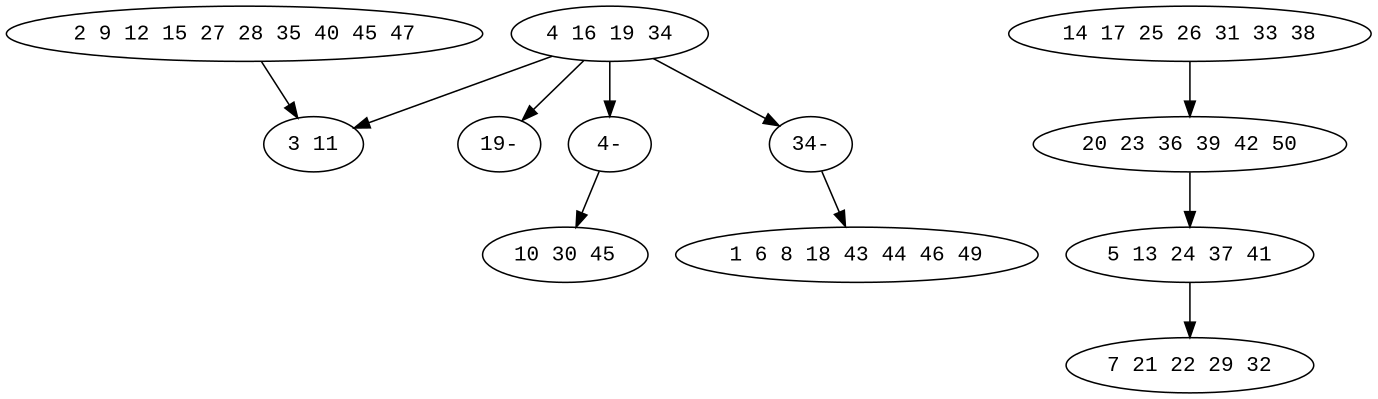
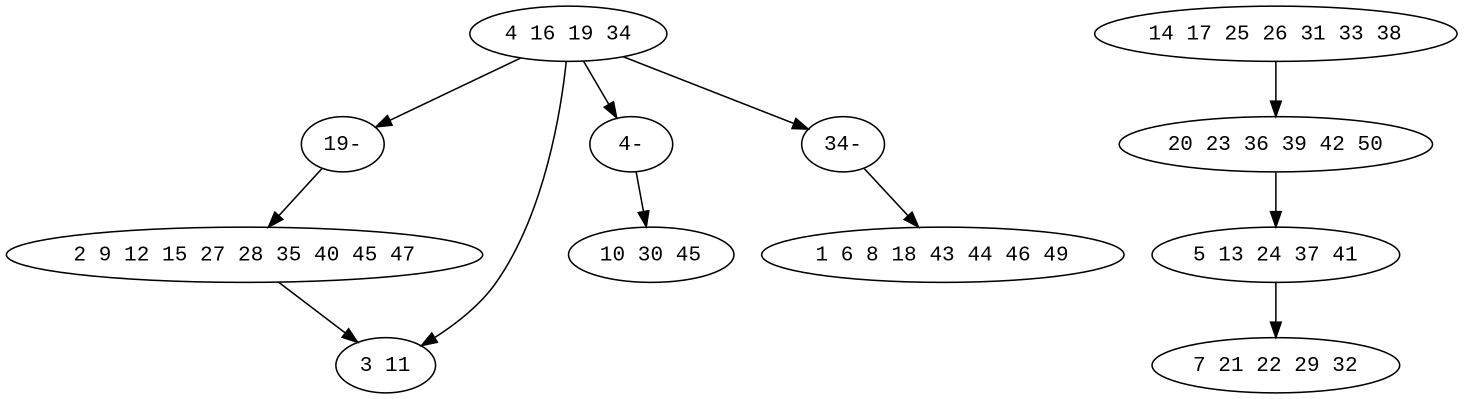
edge "19-" -> "2 9 12 15 27 28 35 40 45 47": added
